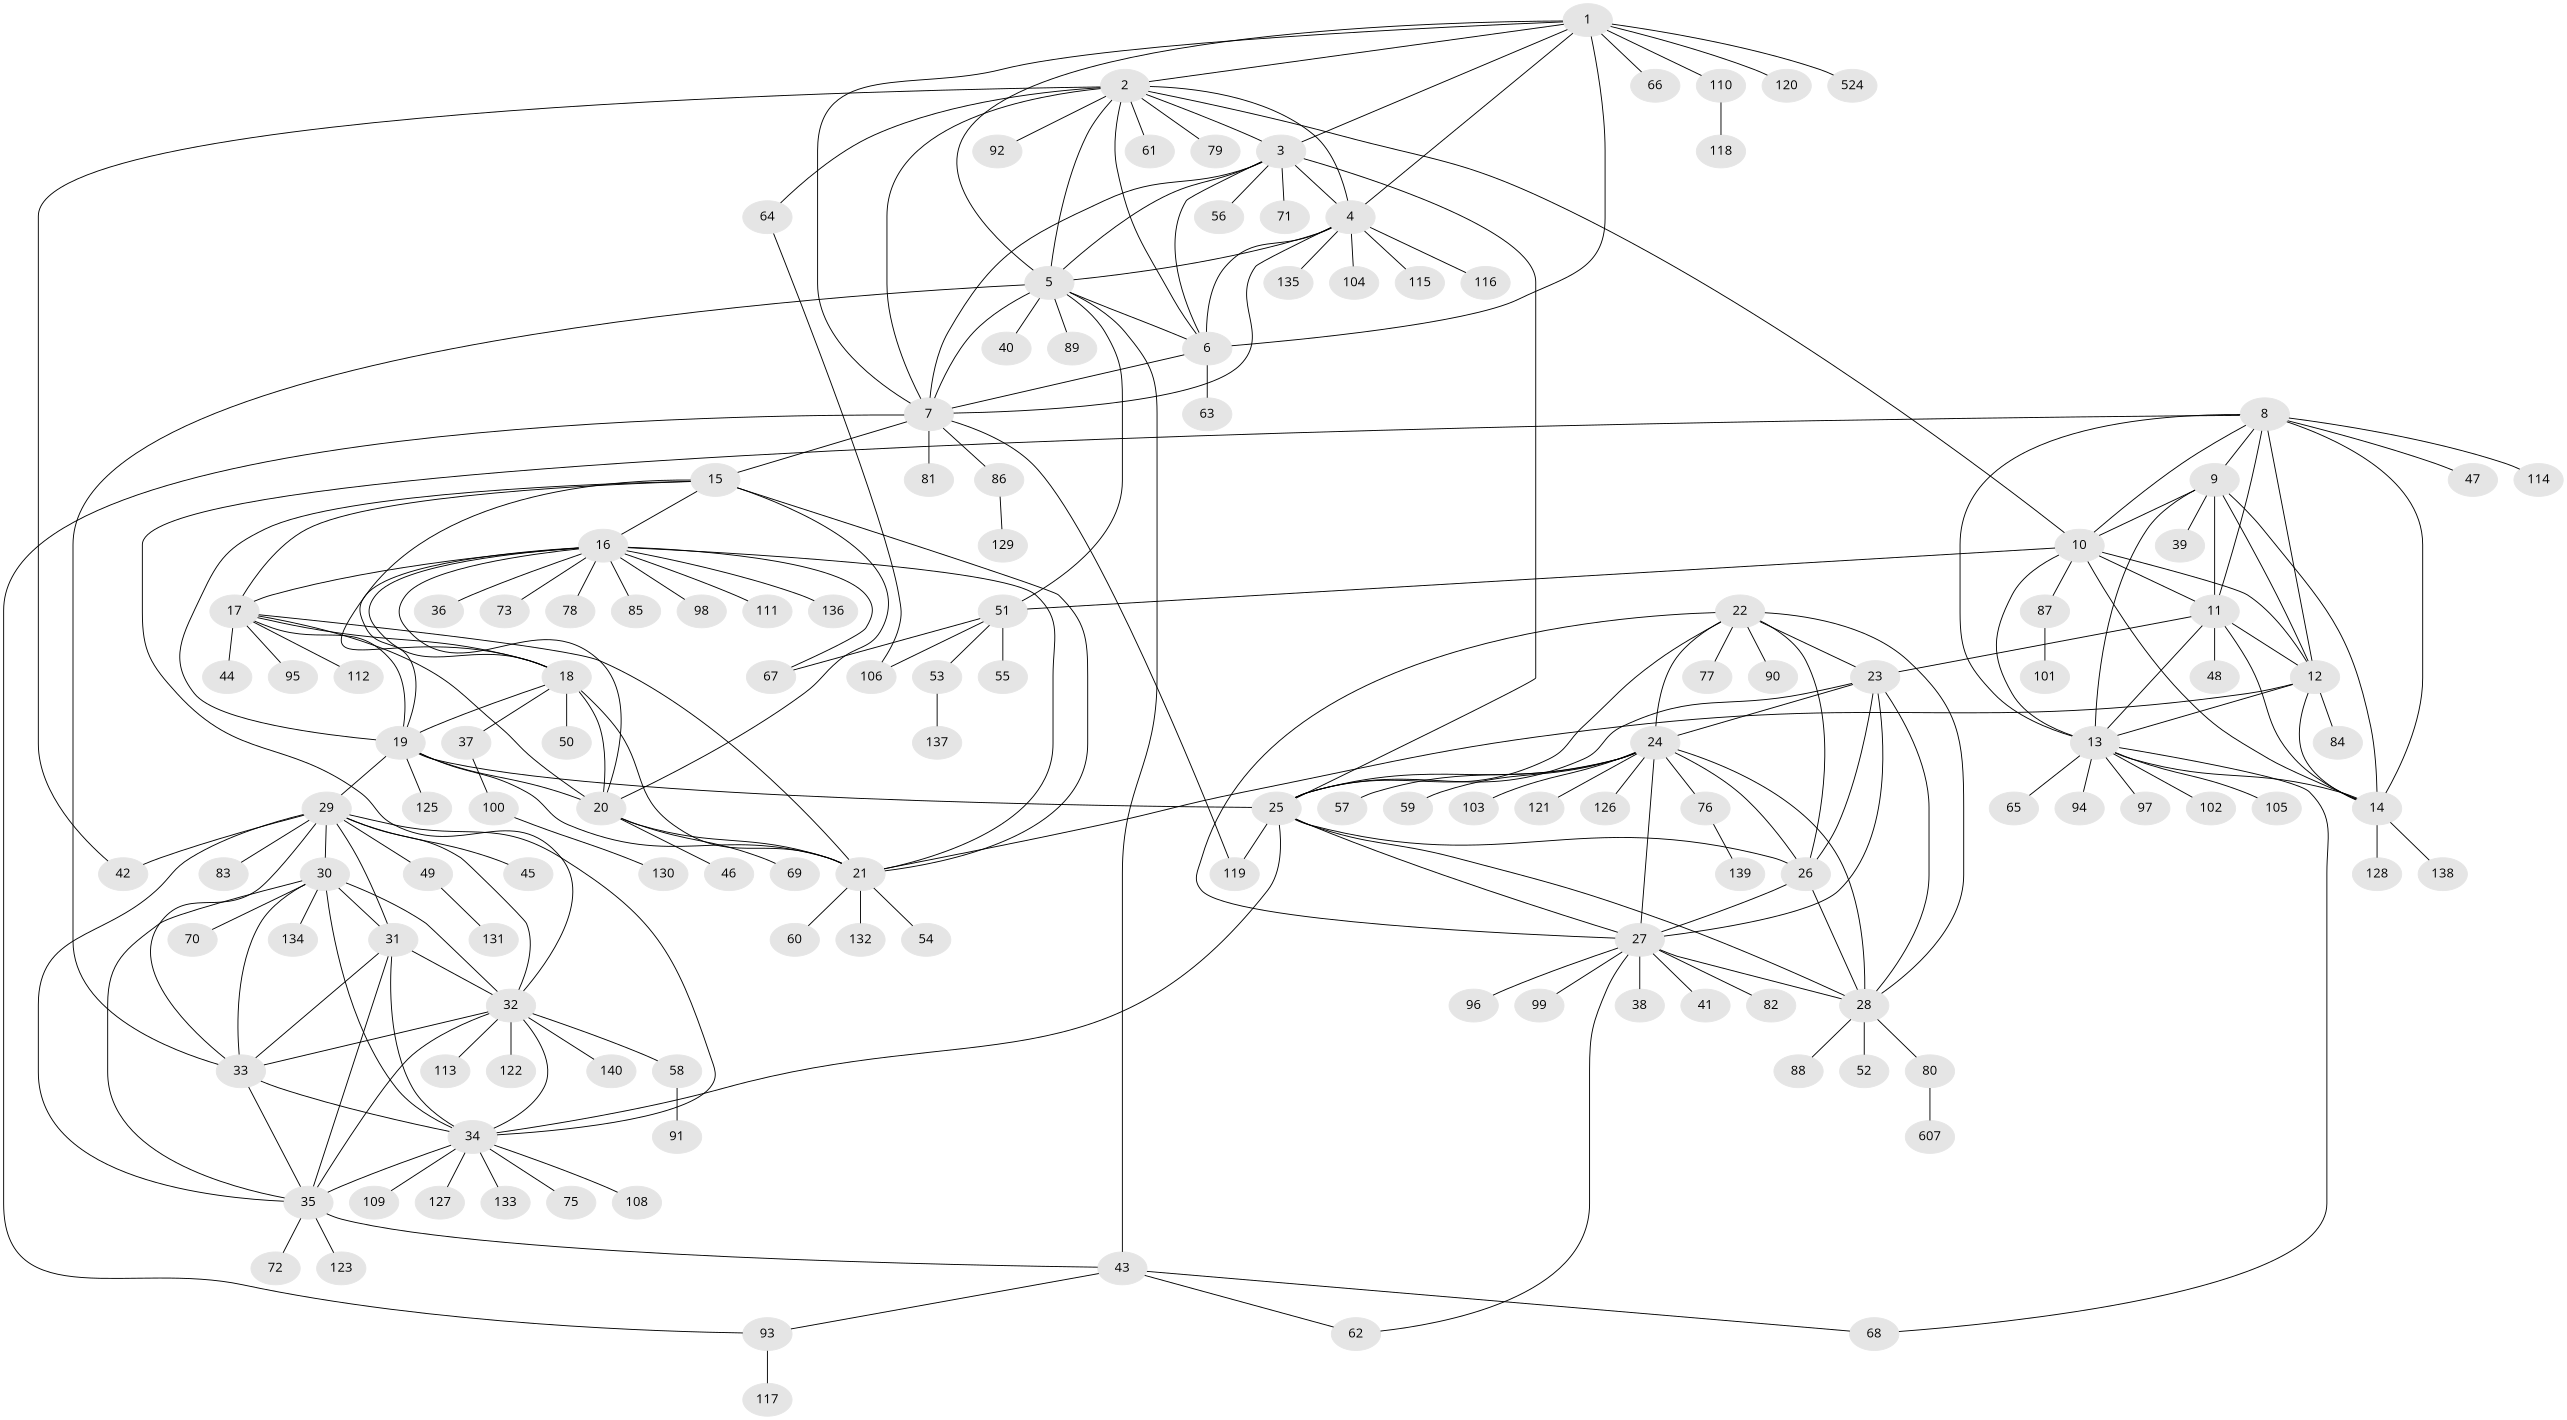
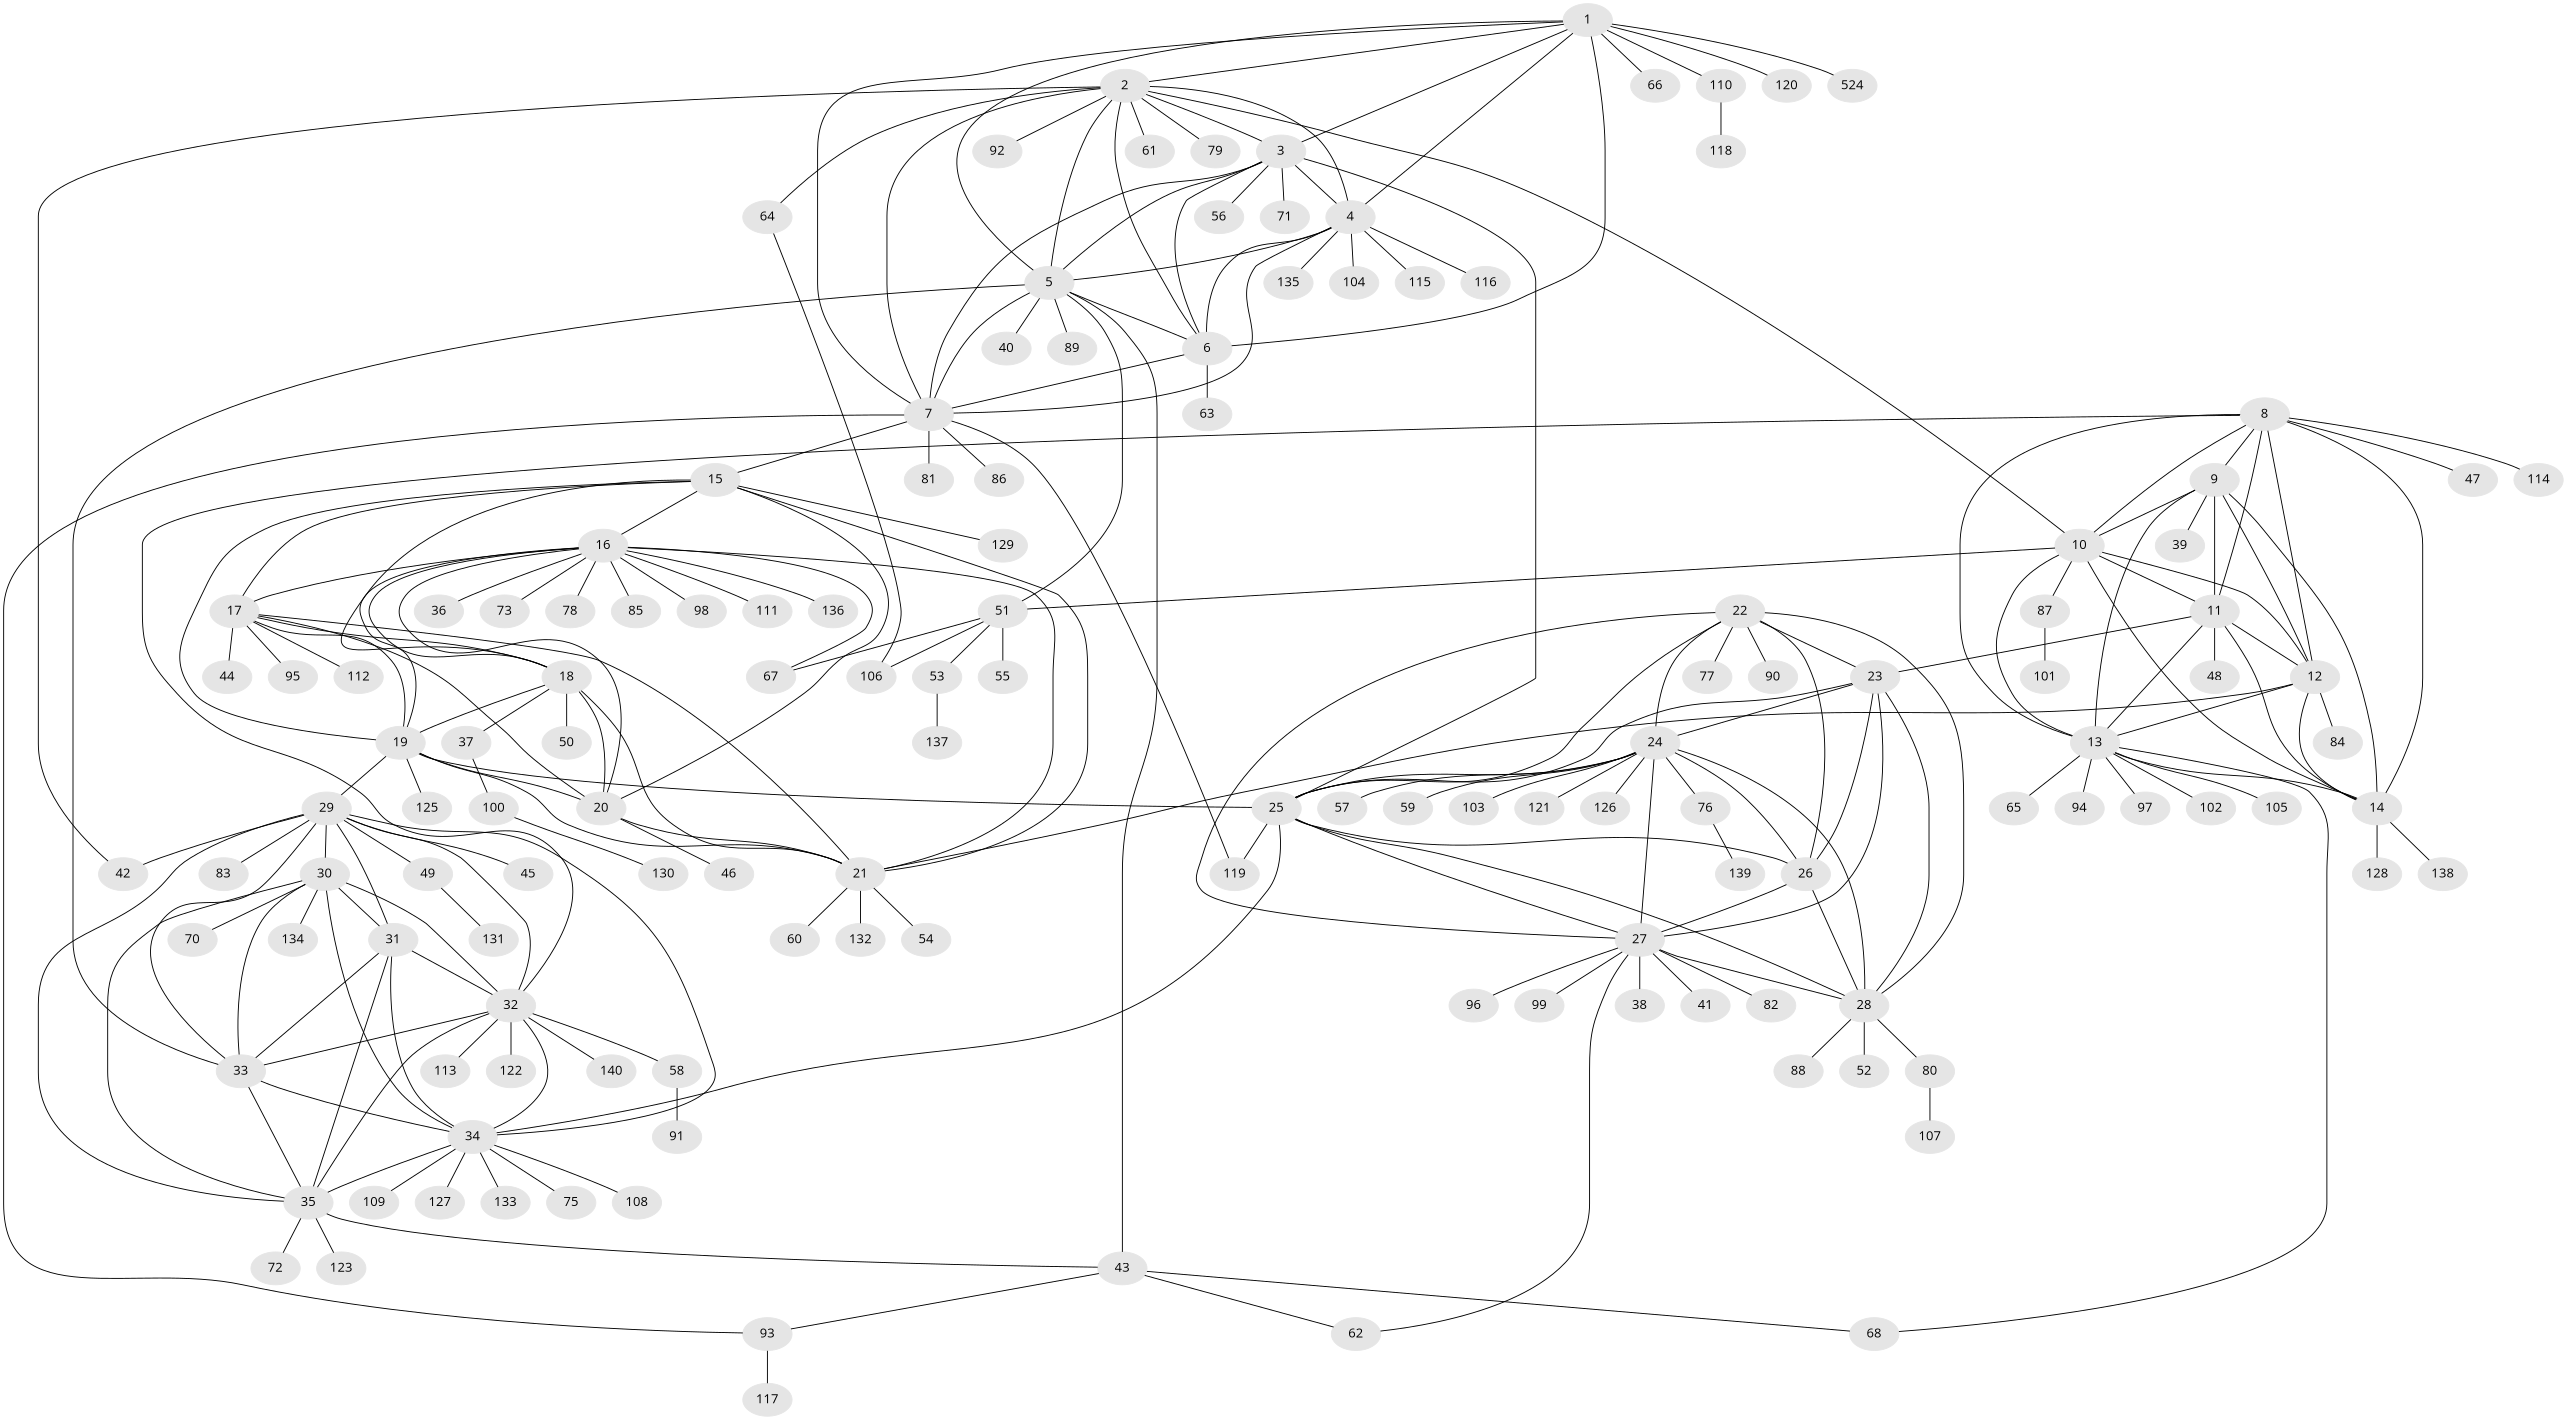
edge "86" -- "129": now "15" -- "129"
node "69": removed
node "607": label "607" -> "107"
